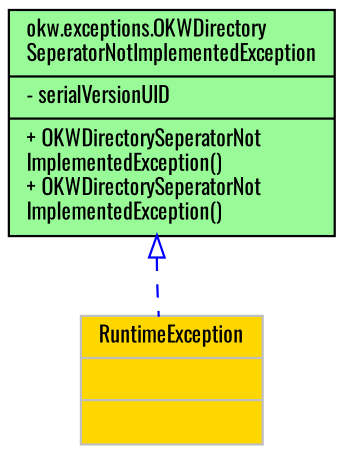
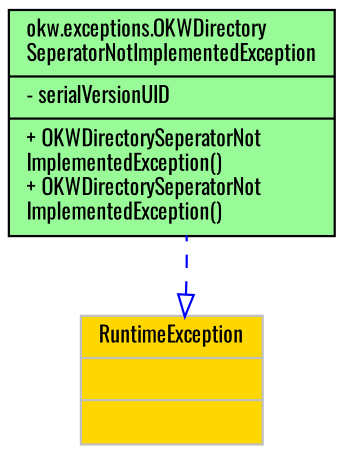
edge "RuntimeException" -> "okw.exceptions.OKWDirectory": reversed
